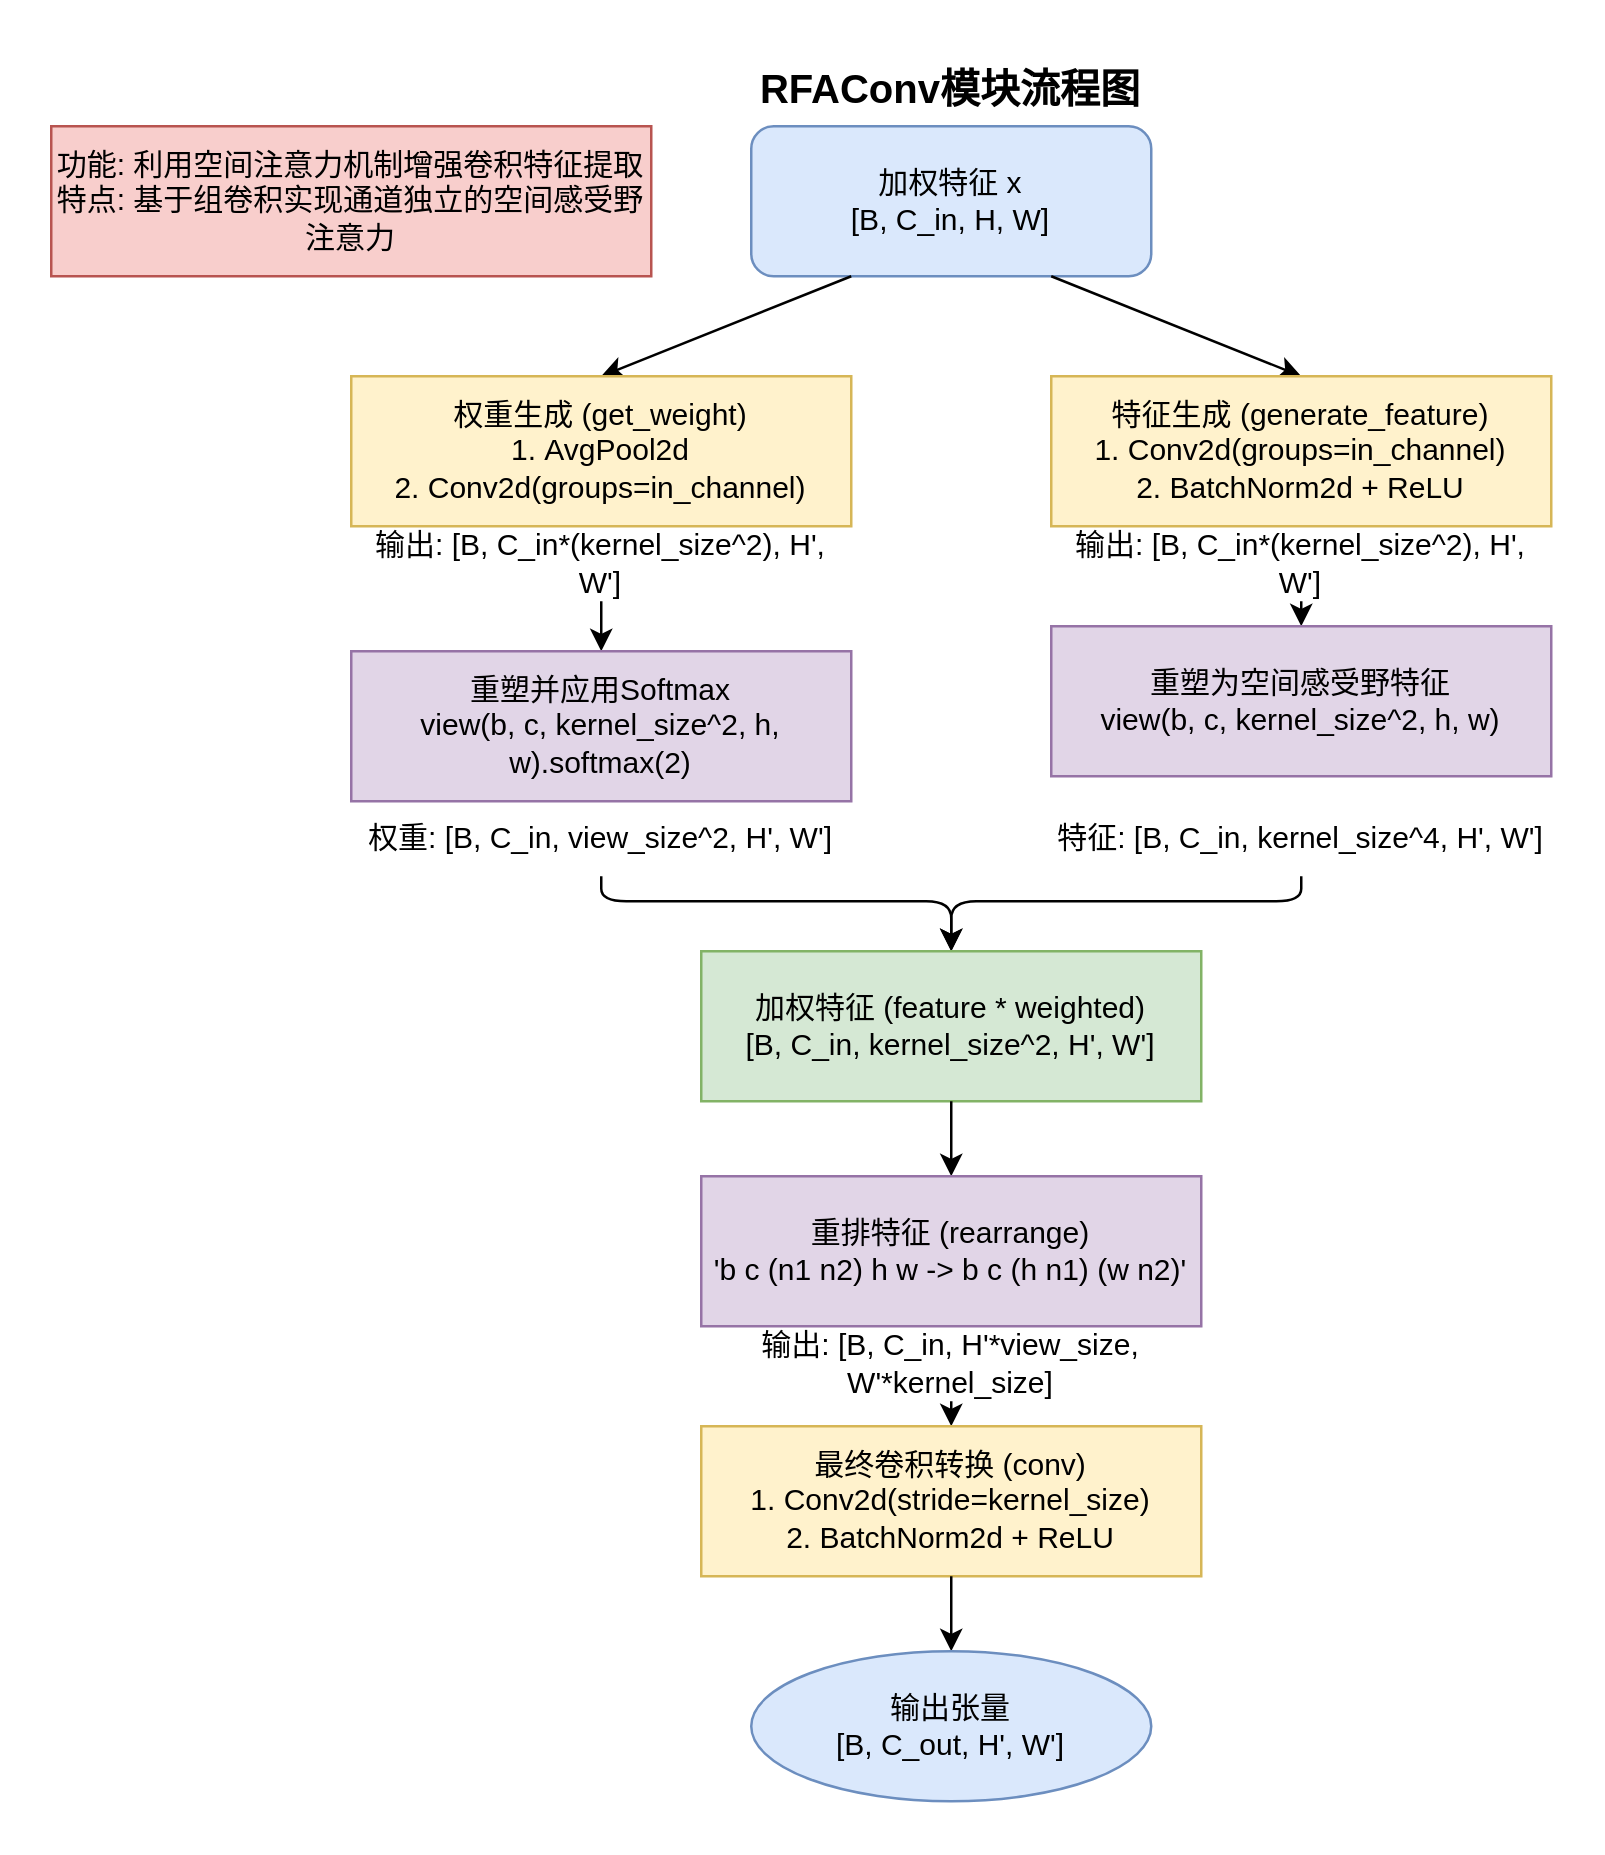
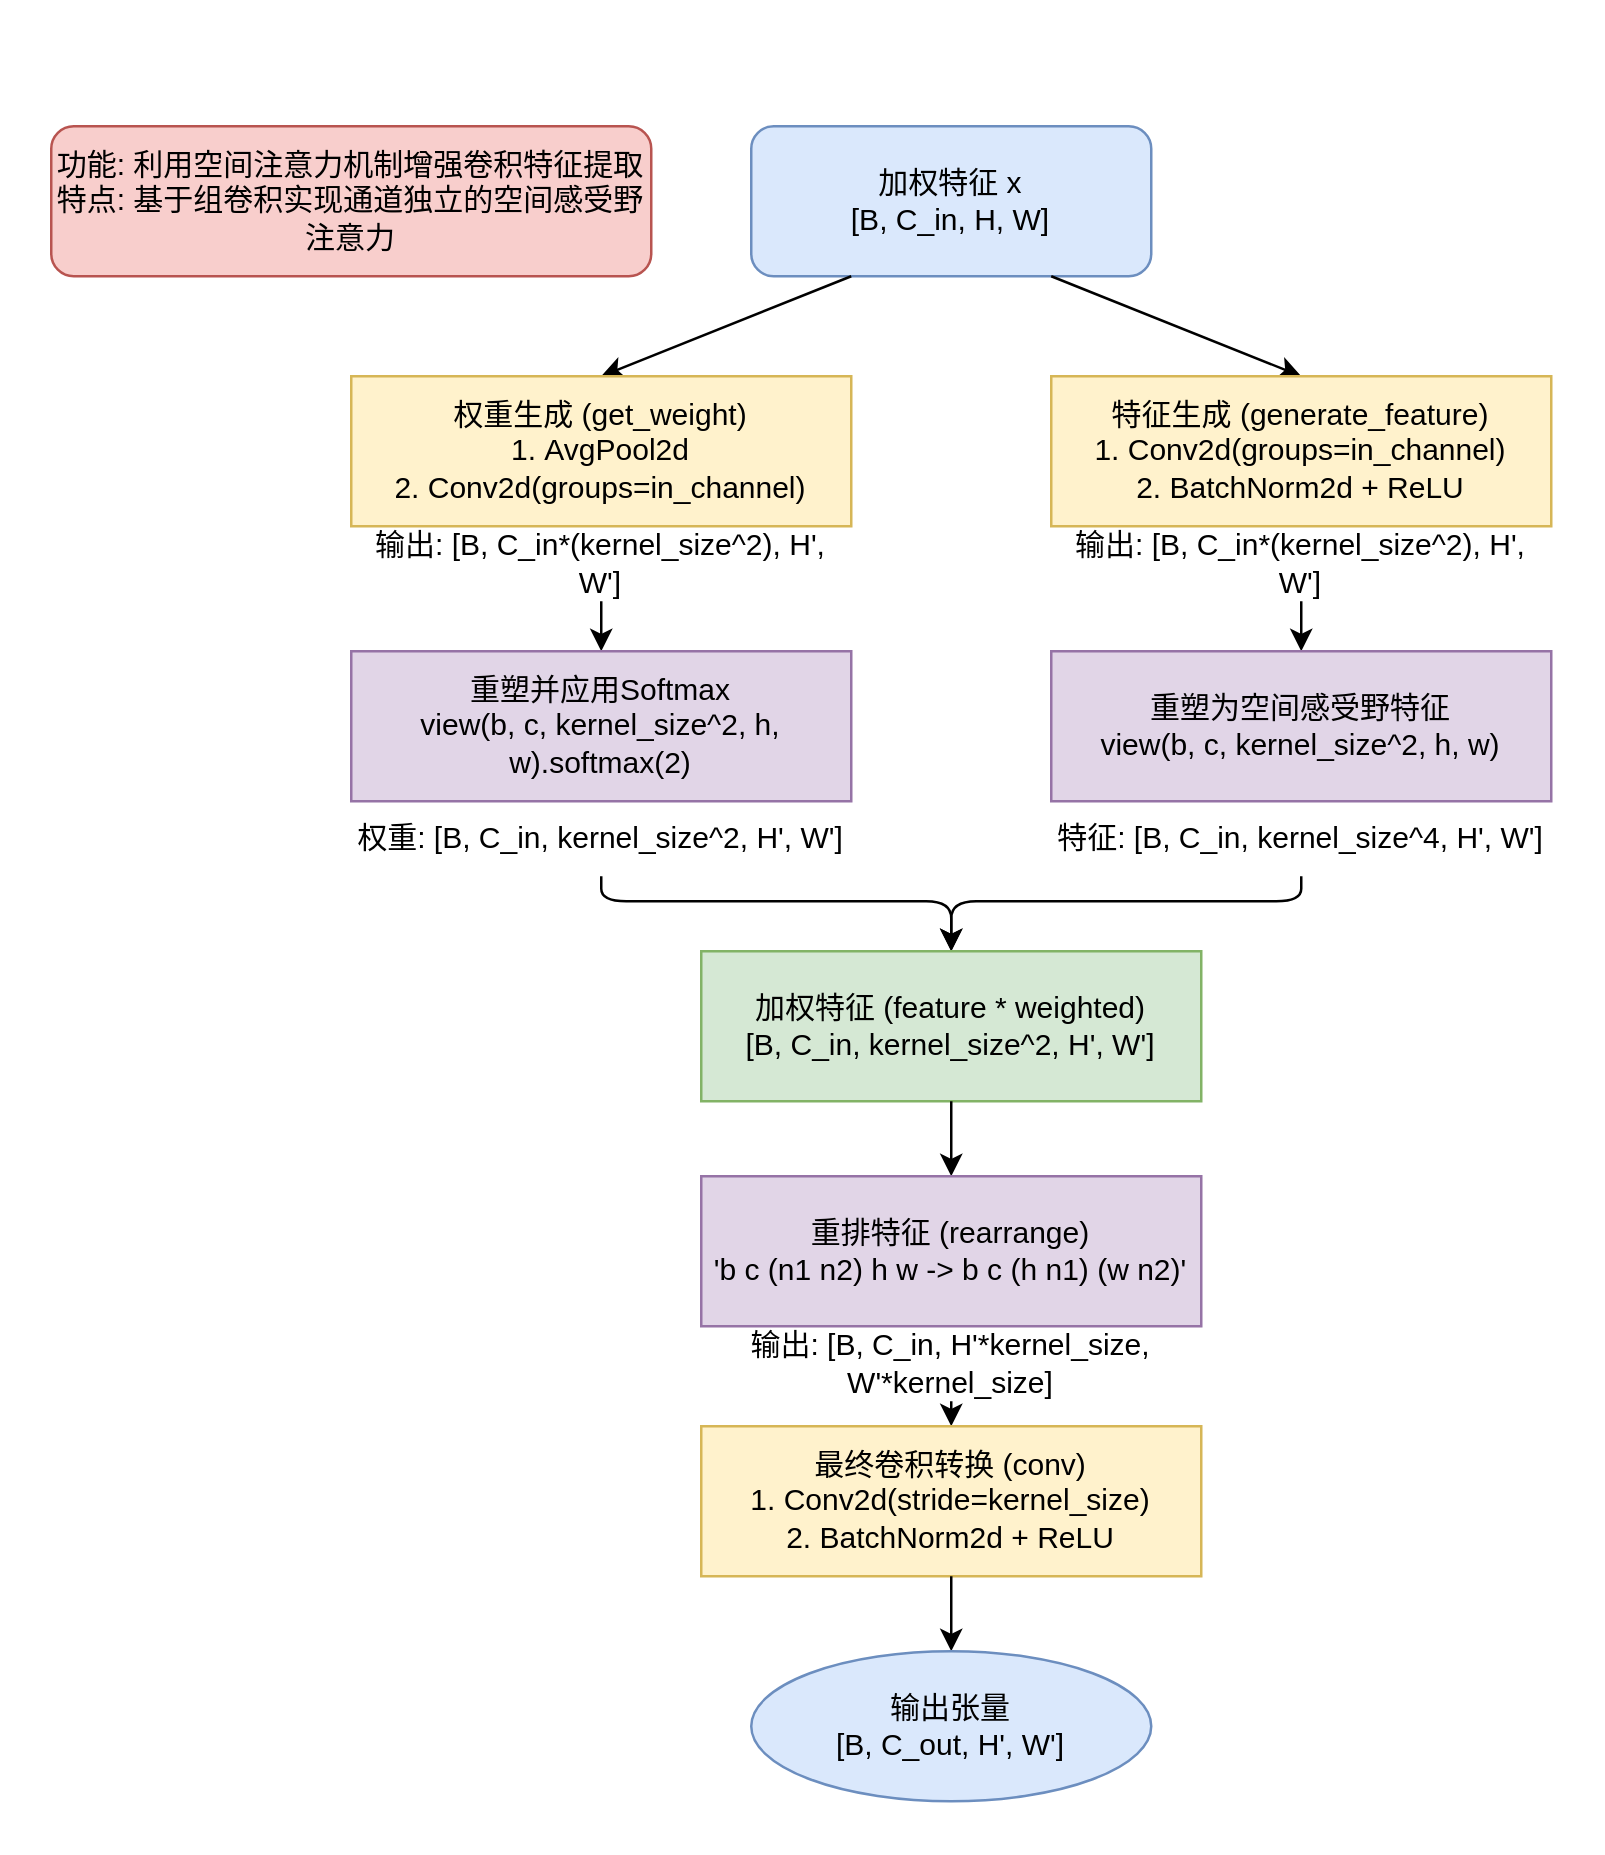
node "RFAConv模块流程图": removed
node "功能: 利用空间注意力机制增强卷积特征提取 特点: 基于组卷积实现通道独立的空间感受野注意力": shape rectangle -> rounded rectangle
node "重塑为空间感受野特征 view(b, c, kernel_size^2, h, w)": moved (1301, 701) -> (1301, 726)
node "权重: [B, C_in, view_size^2, H', W']": label "权重: [B, C_in, view_size^2, H', W']" -> "权重: [B, C_in, kernel_size^2, H', W']"
node "输出: [B, C_in, H'*view_size, W'*kernel_size]": label "输出: [B, C_in, H'*view_size, W'*kernel_size]" -> "输出: [B, C_in, H'*kernel_size, W'*kernel_size]"
